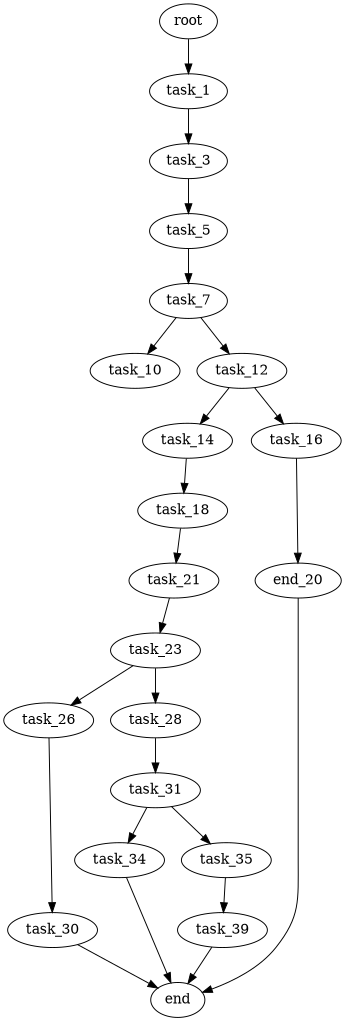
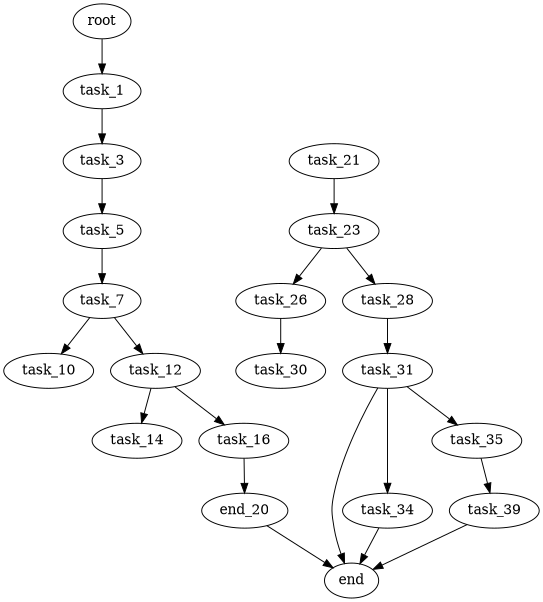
node "task_18": removed
edge "task_30" -> "end": now "task_31" -> "end"
